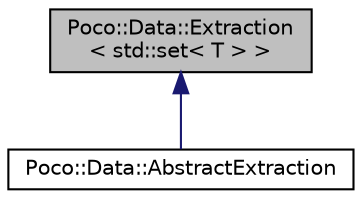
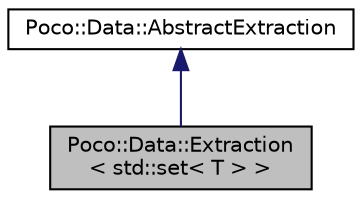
edge "Poco::Data::AbstractExtraction" -> "Poco::Data::Extraction < std::set< T > >": reversed
